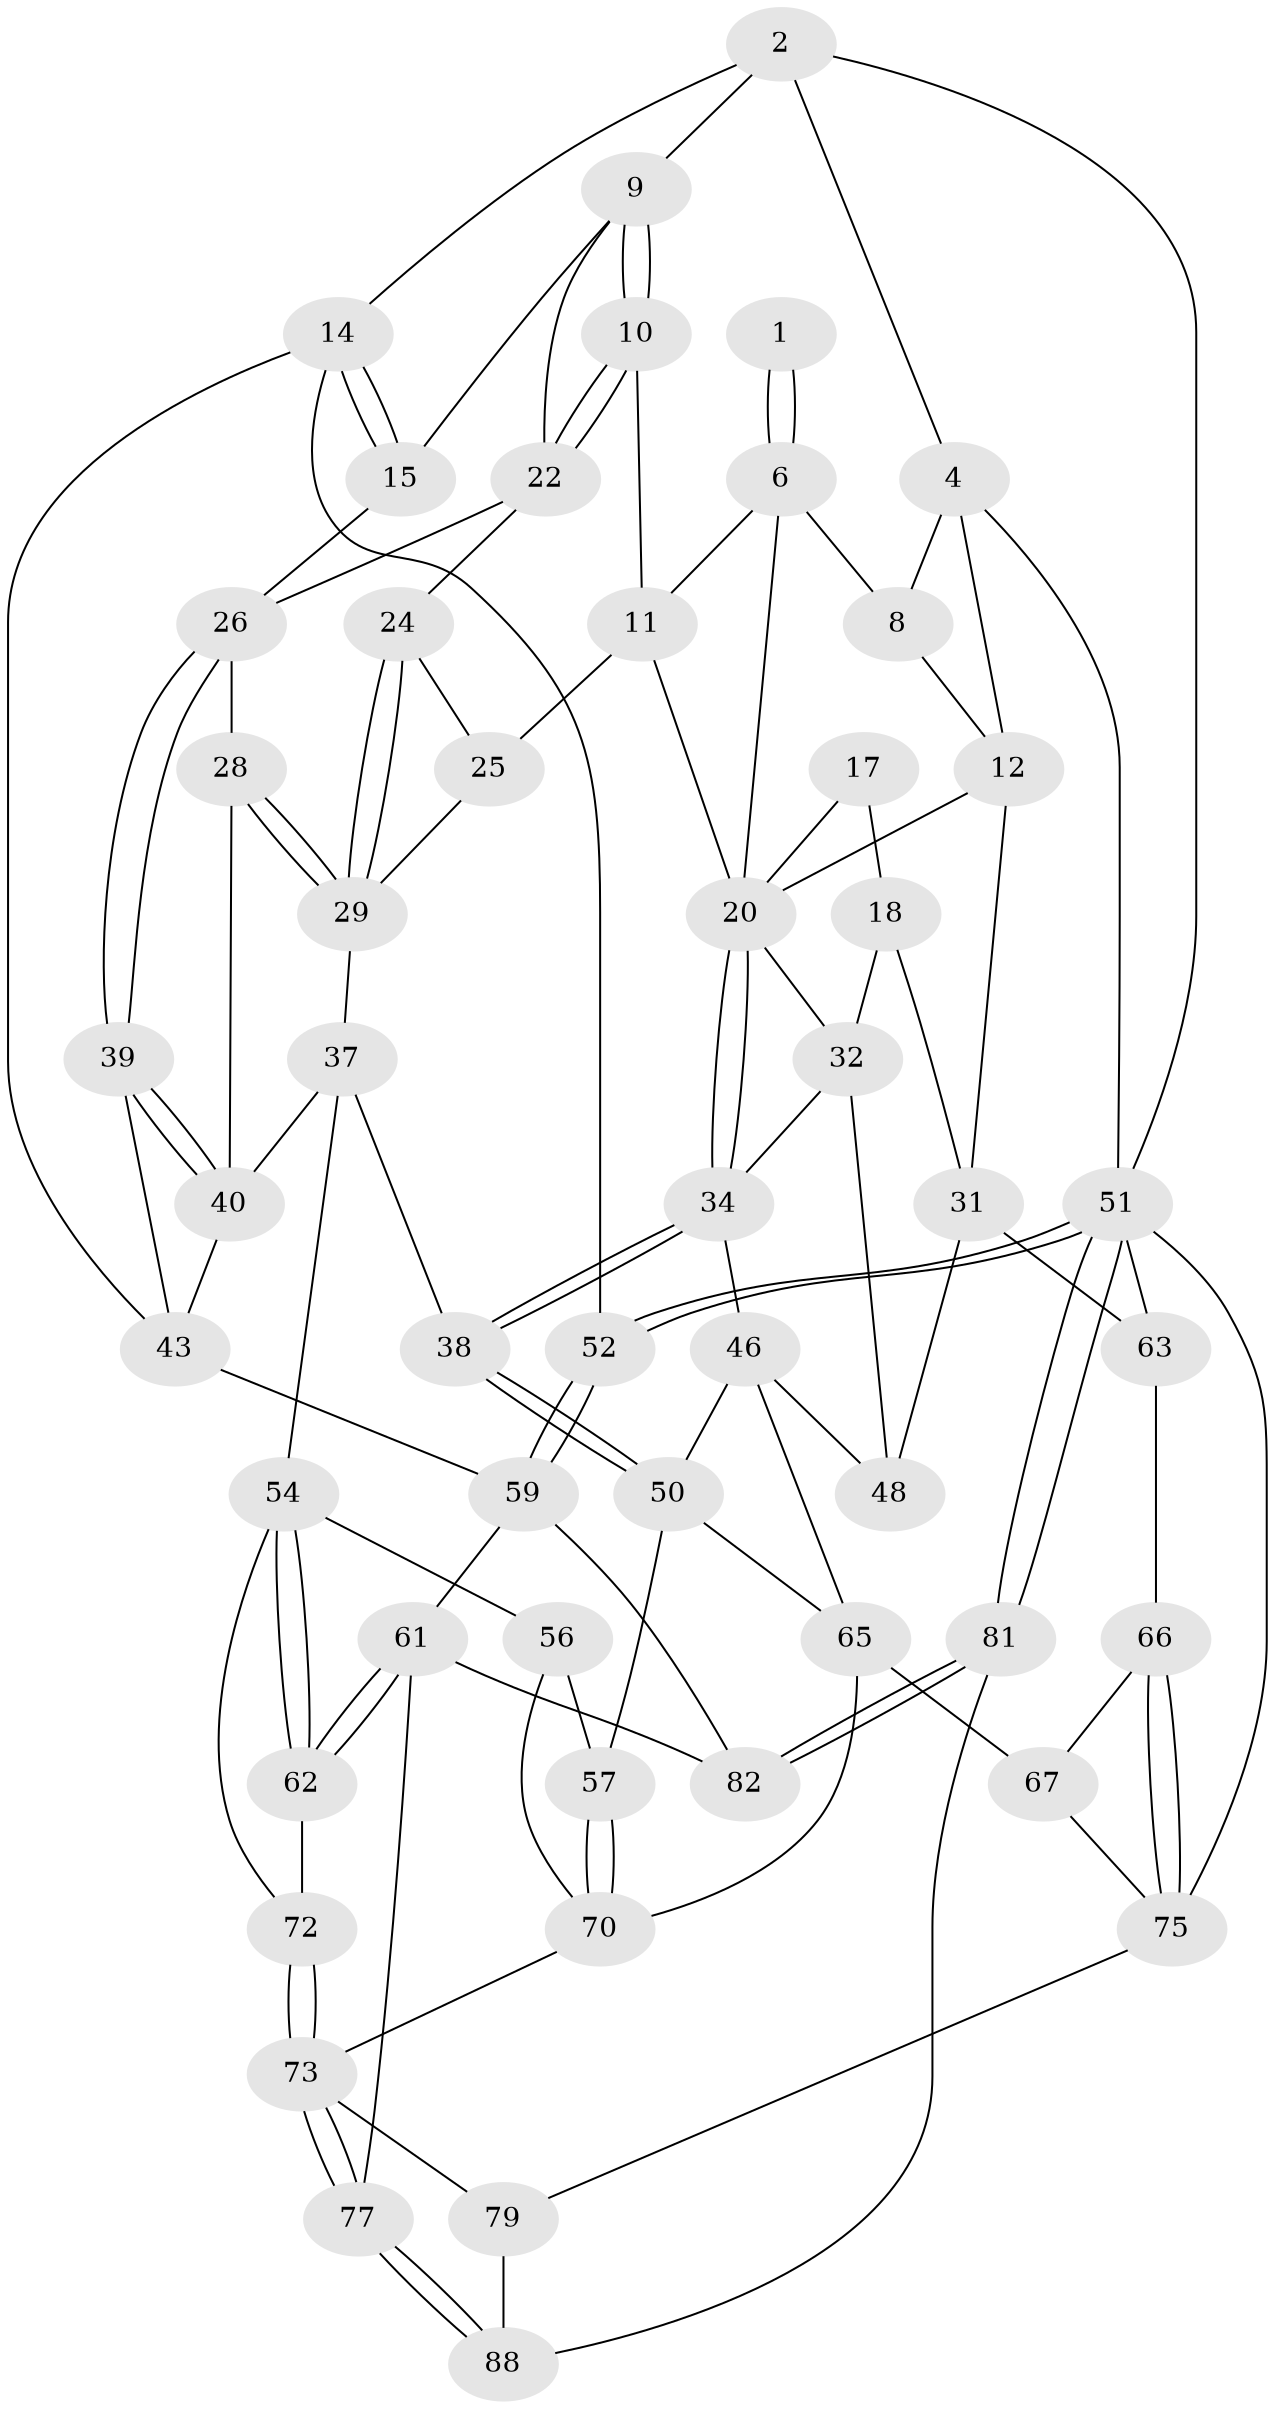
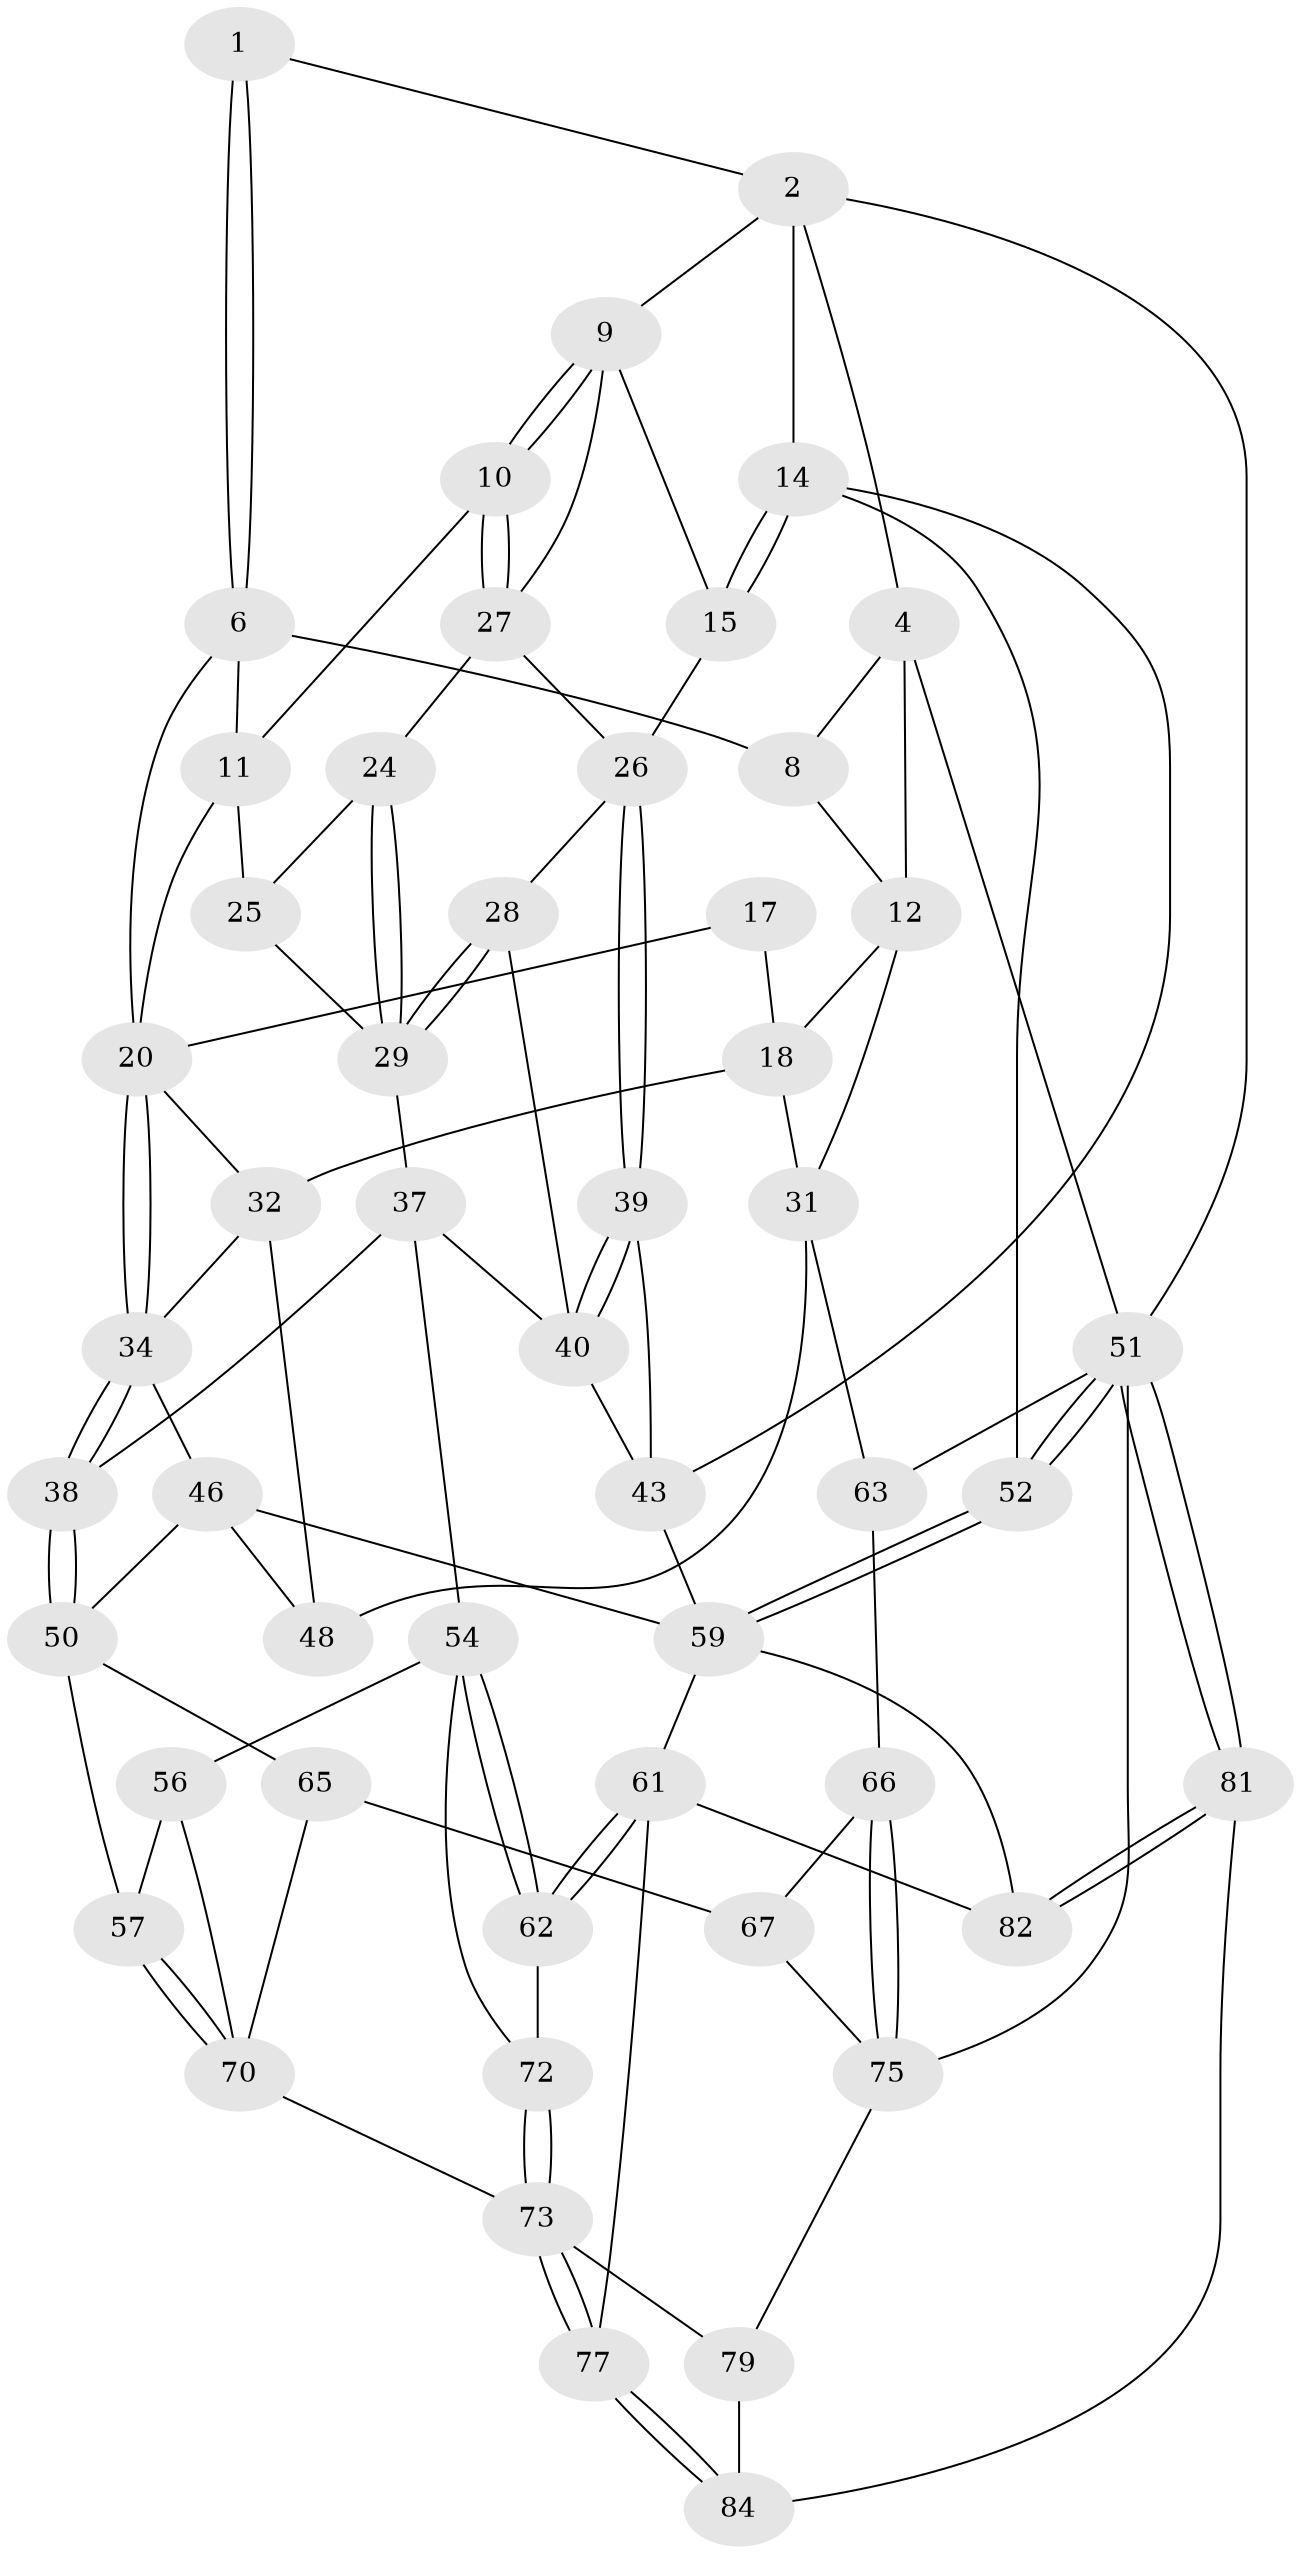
edge "1" -- "2": added
node "22": label "22" -> "27"
edge "12" -- "20": now "12" -- "18"
edge "46" -- "65": now "46" -- "59"
node "88": label "88" -> "84"
